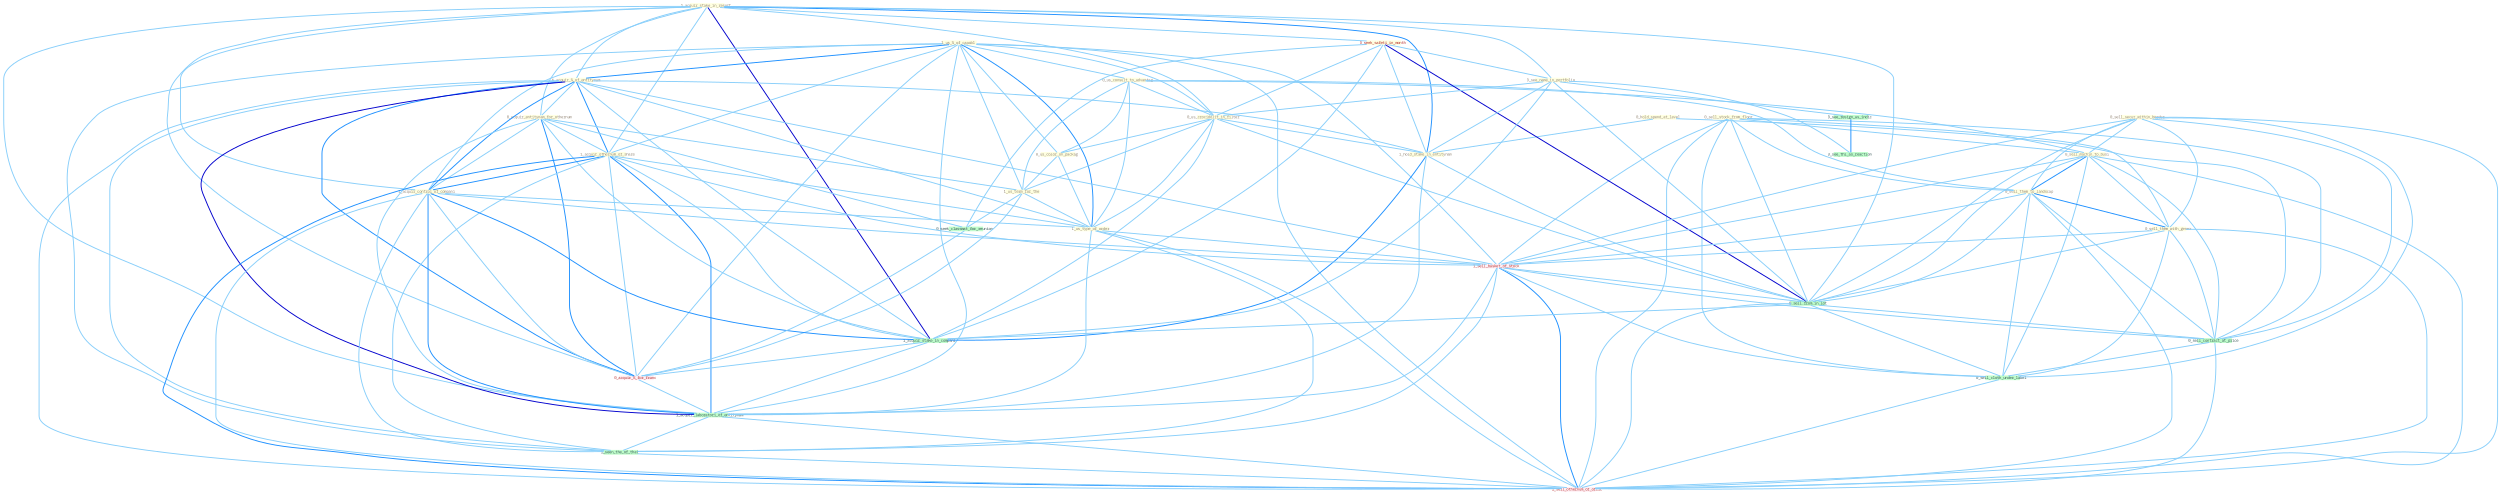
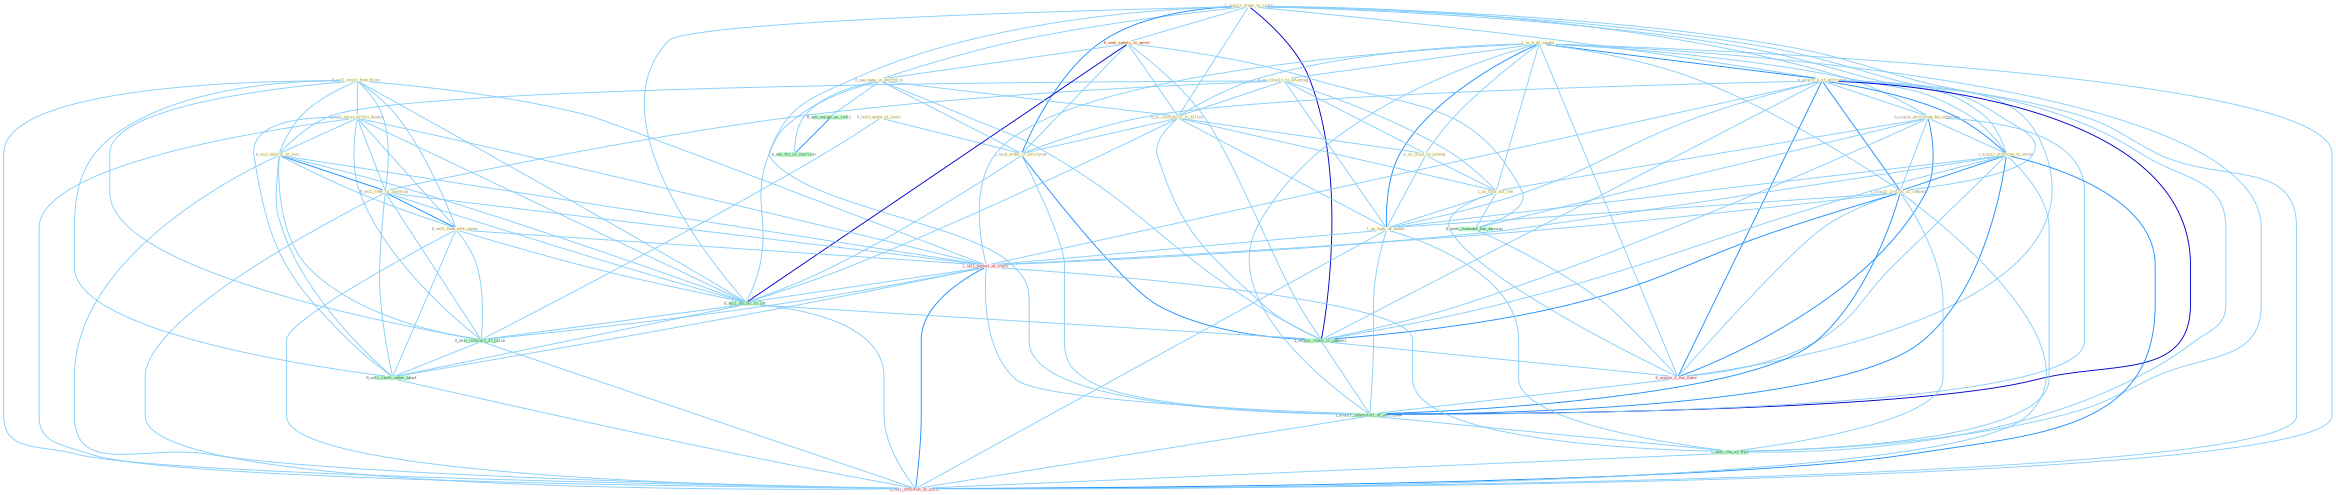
node "1_acquir_stake_in_resort": label "1_acquir_stake_in_resort" -> "1_acquir_stake_in_cloth"
edge "0_sell_stock_from_floor" -- "0_sell_secur_within_border": added
node "0_sell_from_in_lot": label "0_sell_from_in_lot" -> "0_sell_dollar_in_lot"
